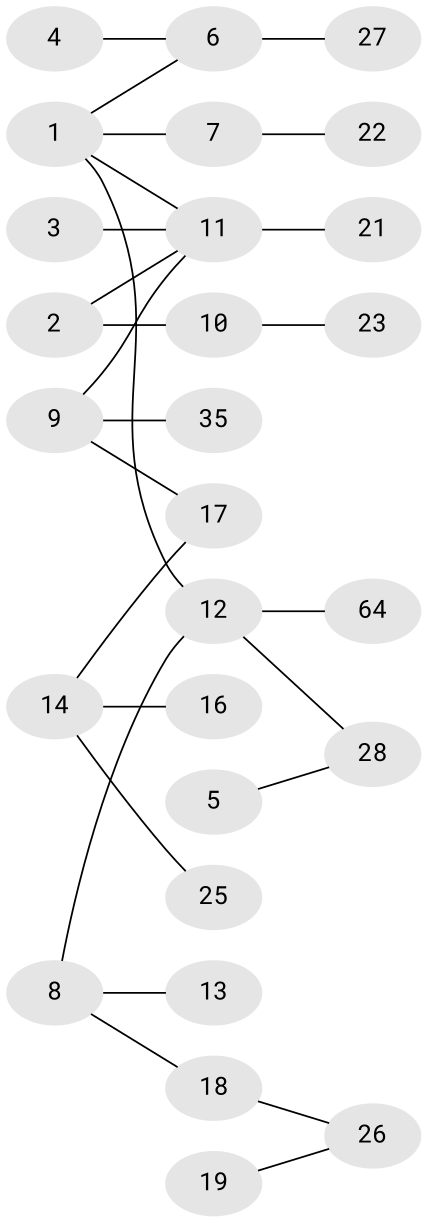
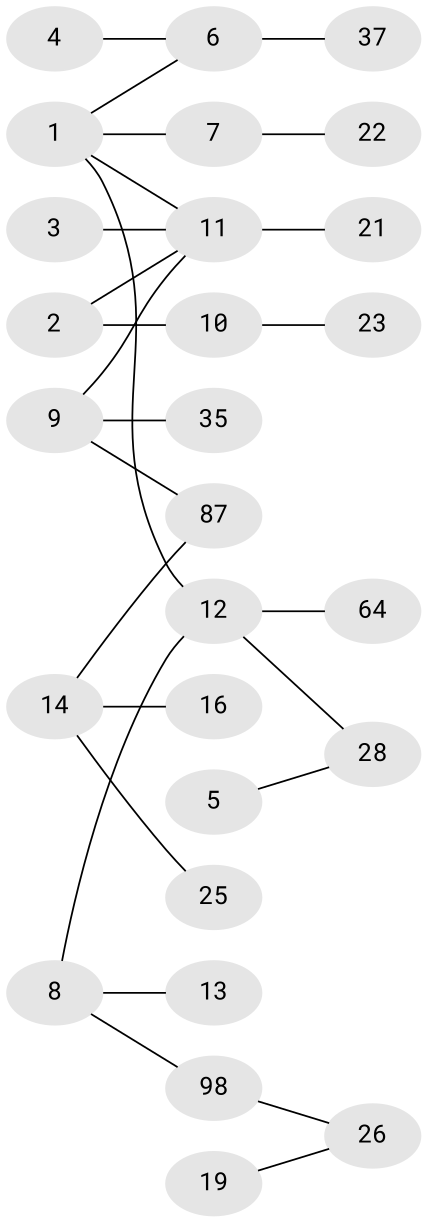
node "27": label "27" -> "37"
node "17": label "17" -> "87"
node "18": label "18" -> "98"
